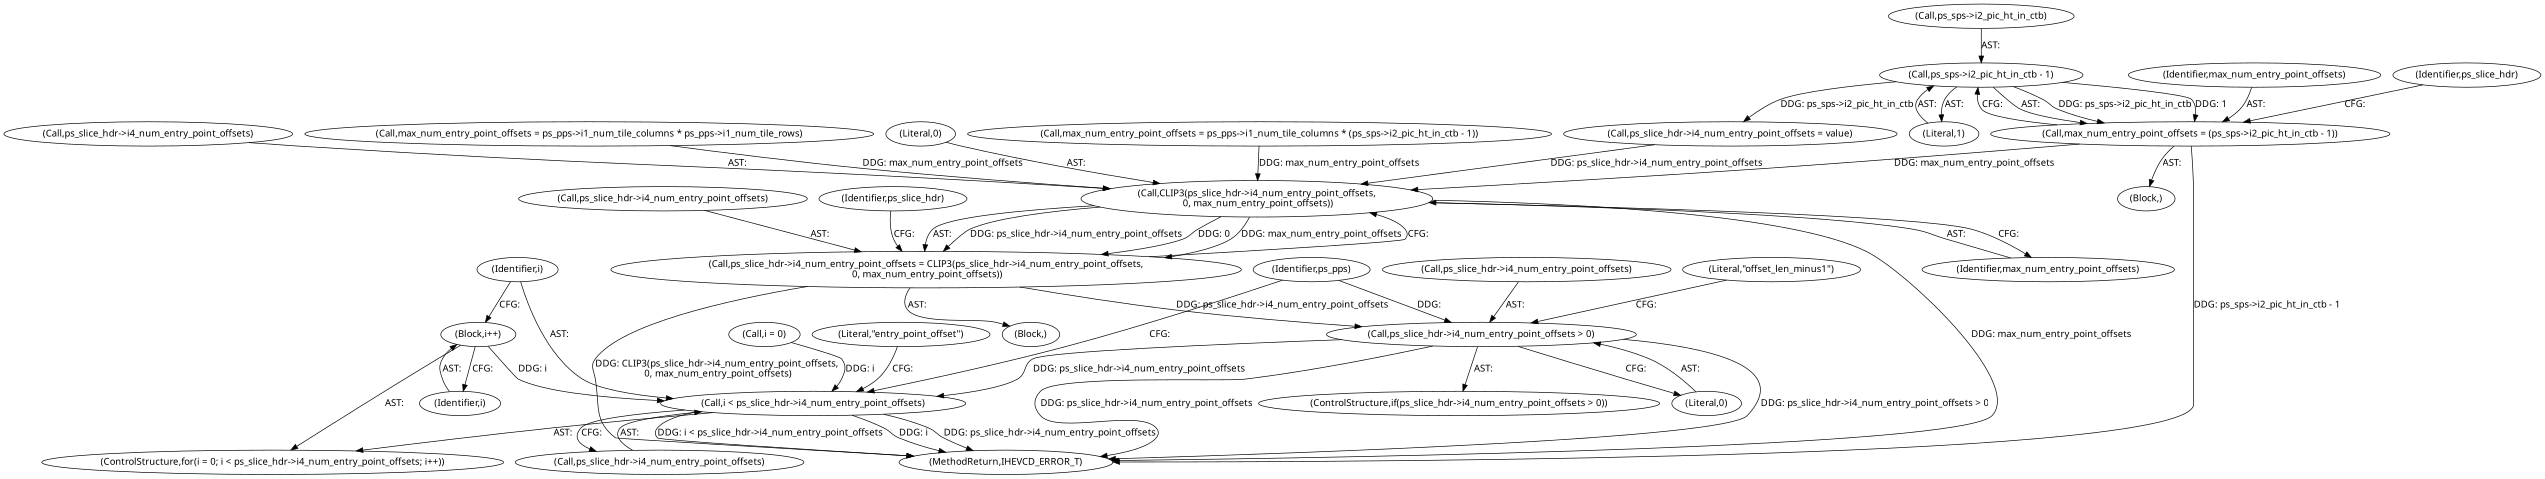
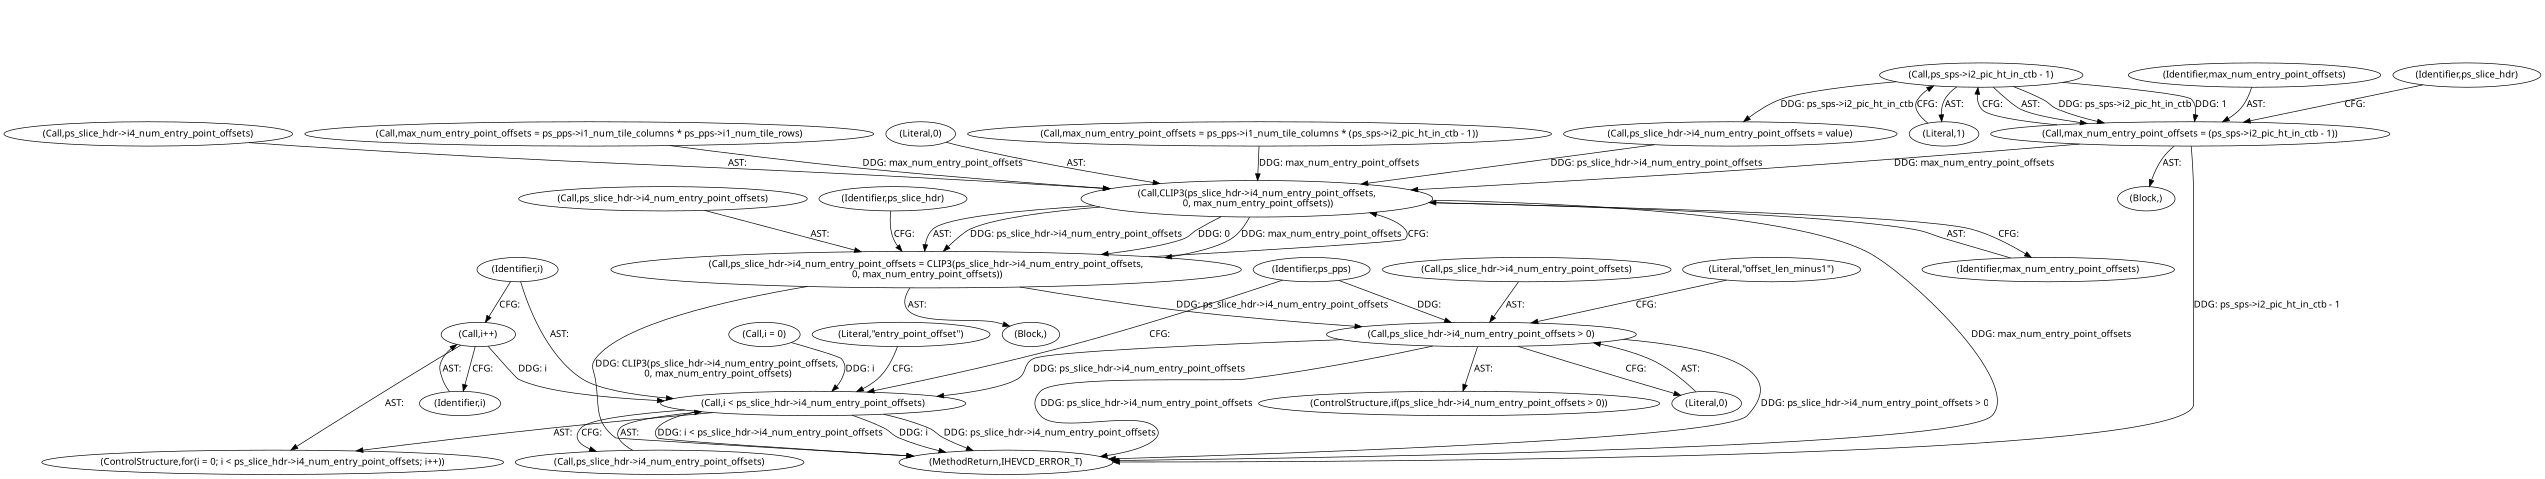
node "(Call,ps_sps->i2_pic_ht_in_ctb)": removed
edge "(Literal,1)" -> "(Call,ps_sps->i2_pic_ht_in_ctb - 1)": label "AST: " -> "CFG: "
node "(Block,i++)": label "(Block,i++)" -> "(Call,i++)"
